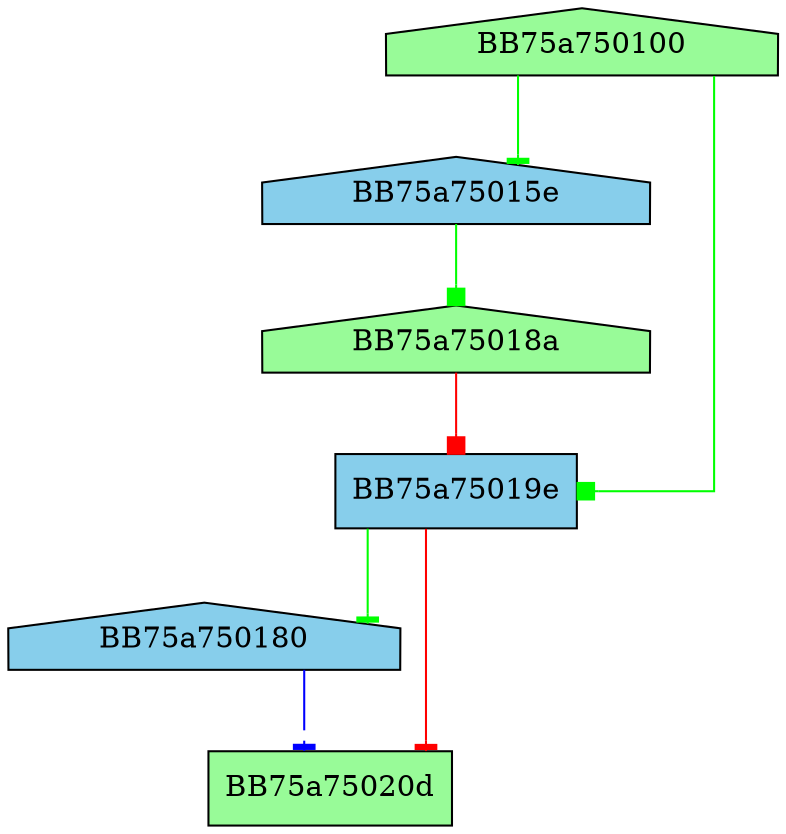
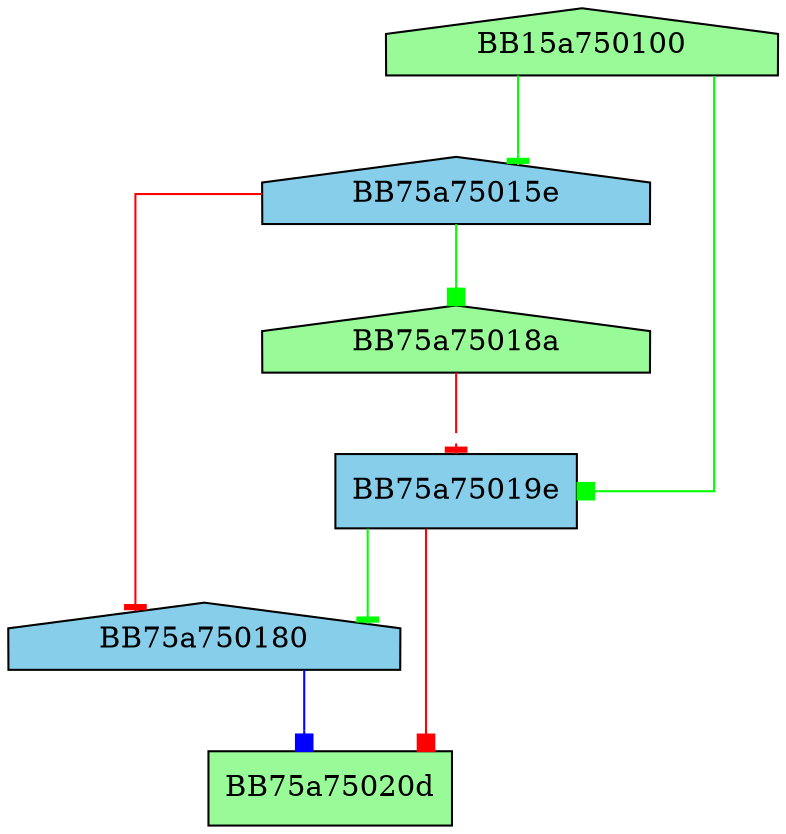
node "BB75a750100": label "BB75a750100" -> "BB15a750100"
edge "BB75a75015e" -> "BB75a750180": added
edge "BB75a75018a" -> "BB75a75019e": arrowhead box -> tee
edge "BB75a75019e" -> "BB75a75020d": arrowhead tee -> box
edge "BB75a750180" -> "BB75a75020d": arrowhead tee -> box
